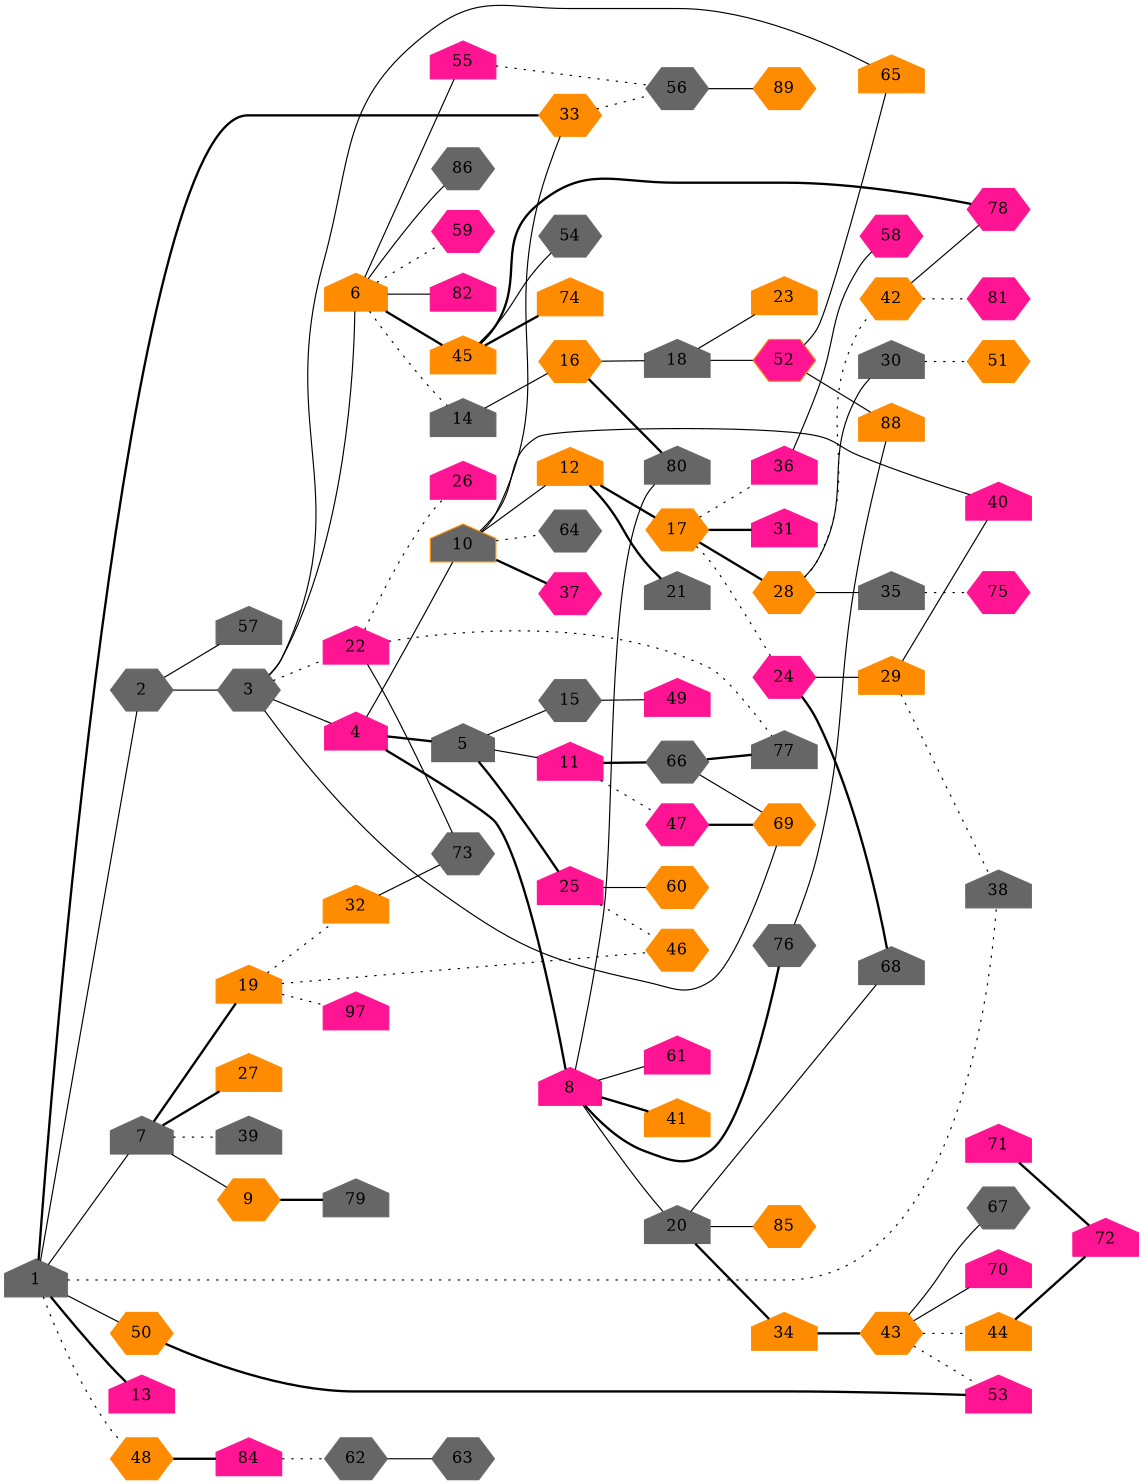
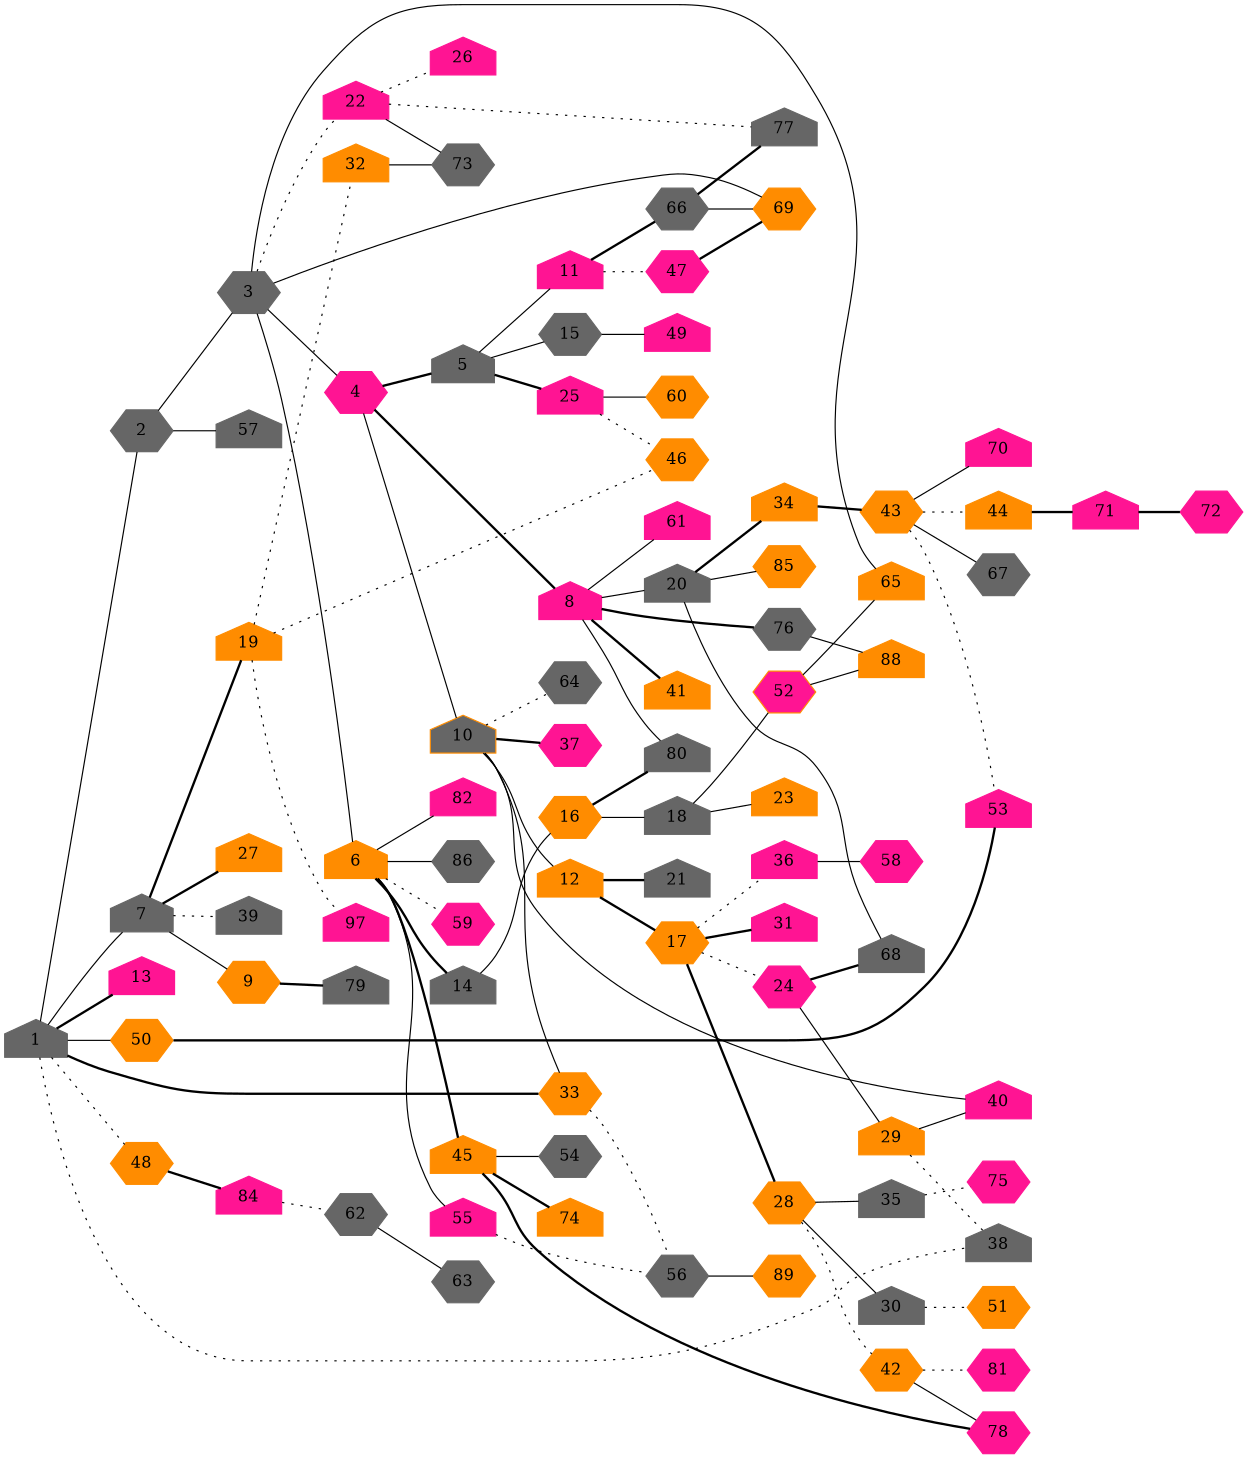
edge "6" -- "14": style dotted -> bold
node "4": shape house -> hexagon
node "72": shape house -> hexagon
edge "72" -- "44": now "71" -- "44"
